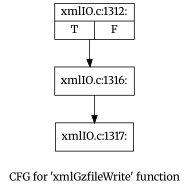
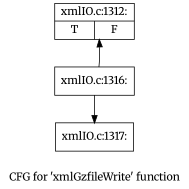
edge "xmlIO.c:1312:" -> "xmlIO.c:1316:": reversed
